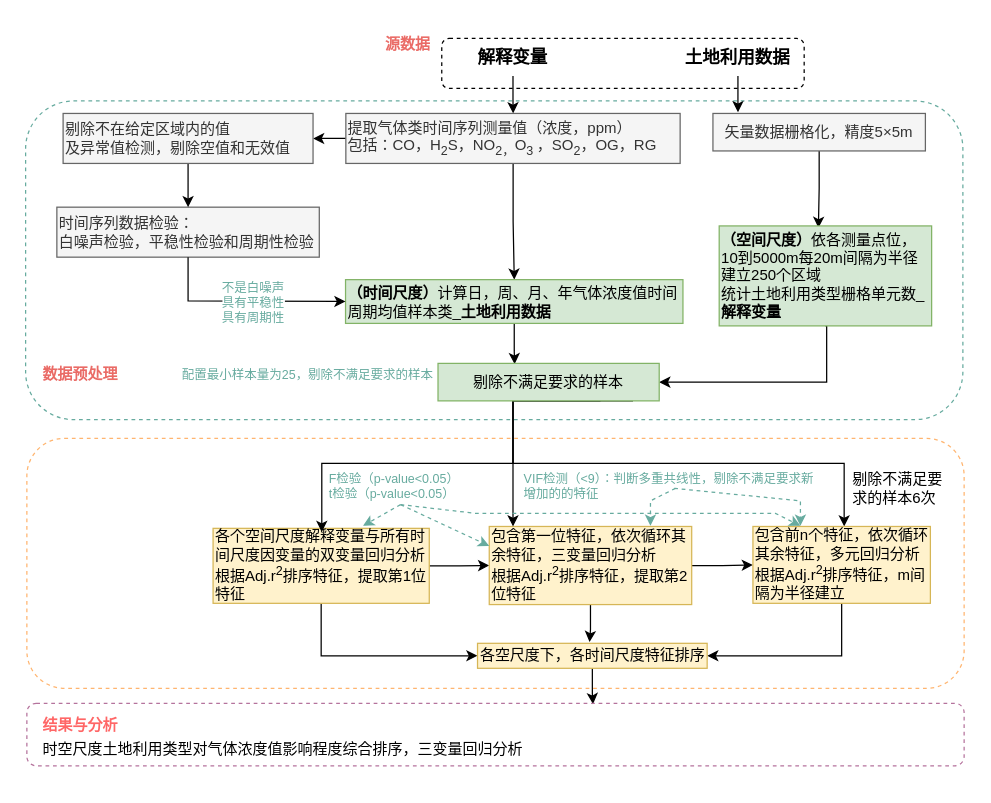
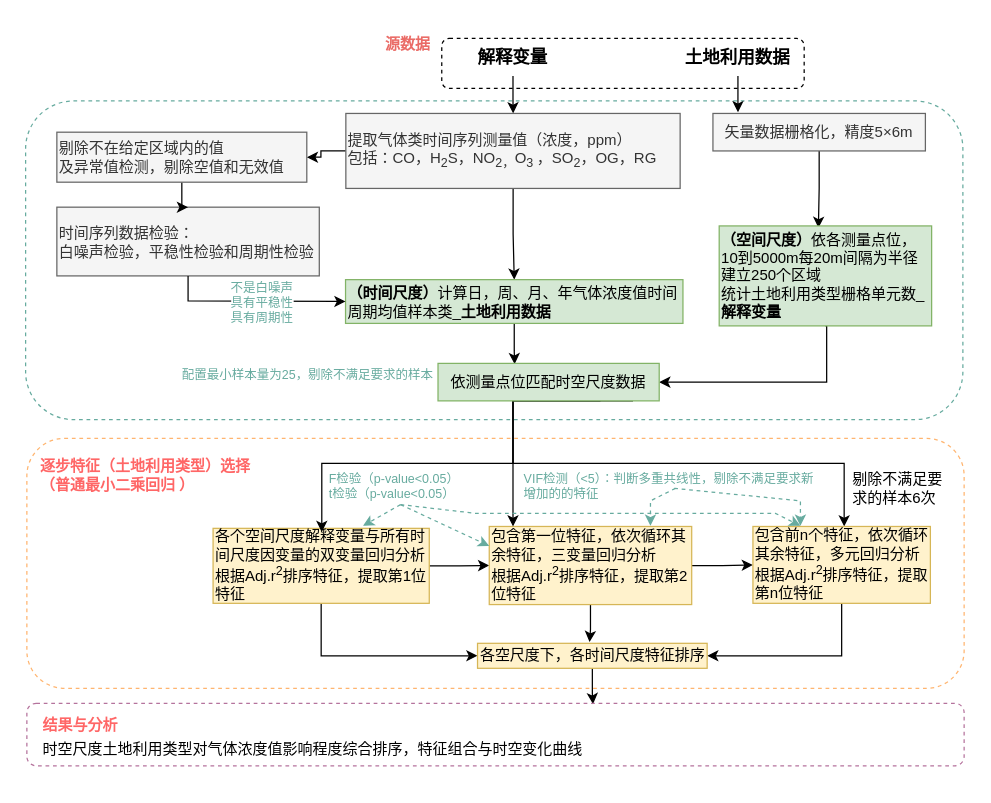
node "矢量数据栅格化，精度5×5m": label "矢量数据栅格化，精度5×5m" -> "矢量数据栅格化，精度5×6m"
node "剔除不在给定区域内的值 及异常值检测，剔除空值和无效值": moved (188, 138) -> (182, 157)
node "提取气体类时间序列测量值（浓度，ppm） 包括：CO，H2S，NO2，O3 ，SO2，OG，RG": size 334x50 -> 334x75
node "时间序列数据检验： 白噪声检验，平稳性检验和周期性检验": size 263x50 -> 263x69
node "数据预处理": removed
node "剔除不满足要求的样本": label "剔除不满足要求的样本" -> "依测量点位匹配时空尺度数据"
node "逐步特征（土地利用类型）选择 （普通最小二乘回归 ）": added
node "VIF检测（<9）：判断多重共线性，剔除不满足要求新增加的的特征": label "VIF检测（<9）：判断多重共线性，剔除不满足要求新增加的的特征" -> "VIF检测（<5）：判断多重共线性，剔除不满足要求新增加的的特征"
node "包含前n个特征，依次循环其余特征，多元回归分析 根据Adj.r2排序特征，m间隔为半径建立": label "包含前n个特征，依次循环其余特征，多元回归分析 根据Adj.r2排序特征，m间隔为半径建立" -> "包含前n个特征，依次循环其余特征，多元回归分析 根据Adj.r2排序特征，提取第n位特征"
node "时空尺度土地利用类型对气体浓度值影响程度综合排序，三变量回归分析": label "时空尺度土地利用类型对气体浓度值影响程度综合排序，三变量回归分析" -> "时空尺度土地利用类型对气体浓度值影响程度综合排序，特征组合与时空变化曲线"
